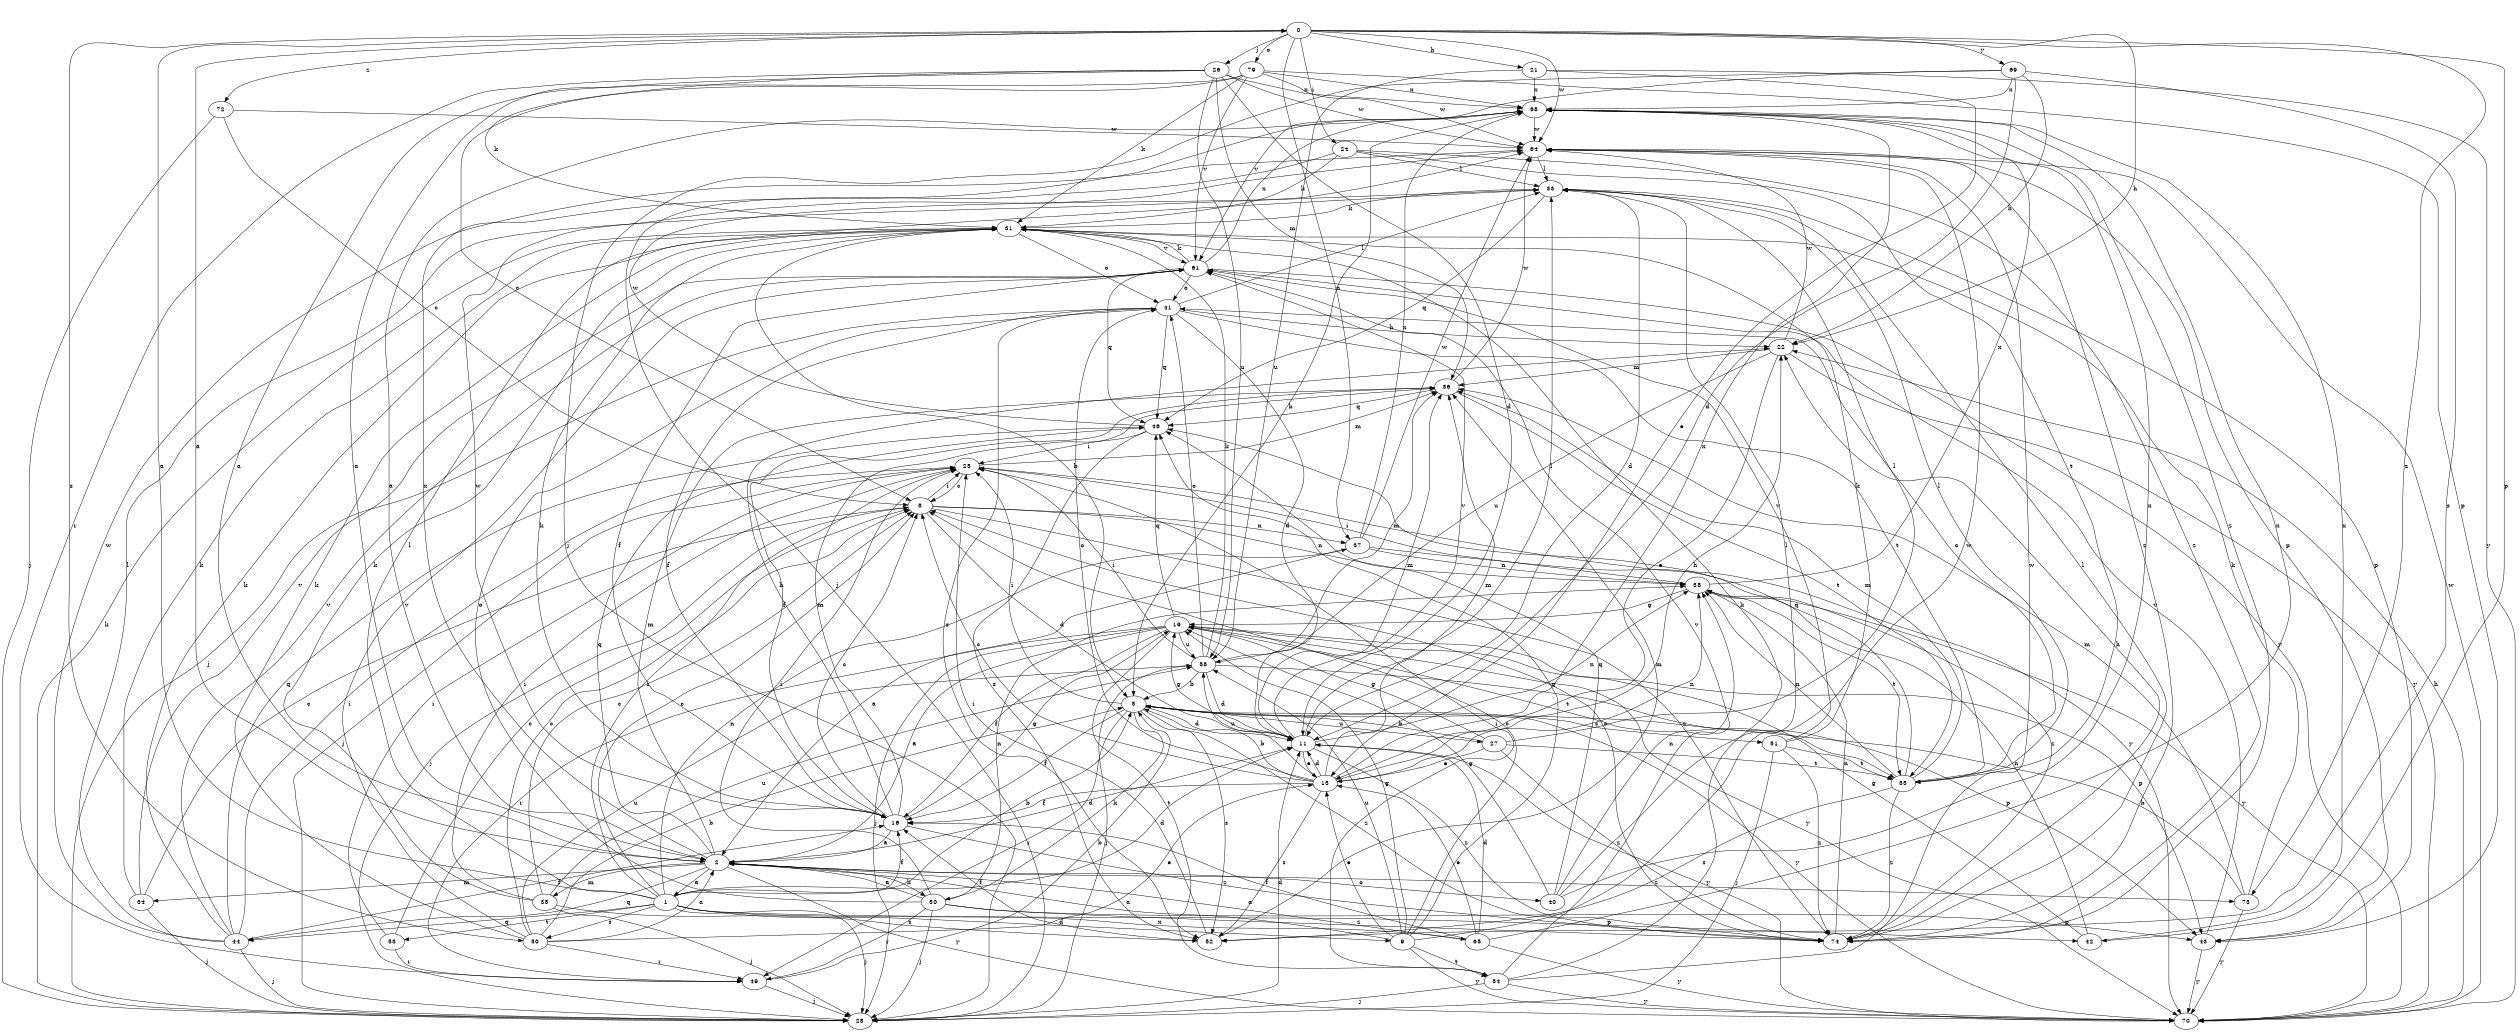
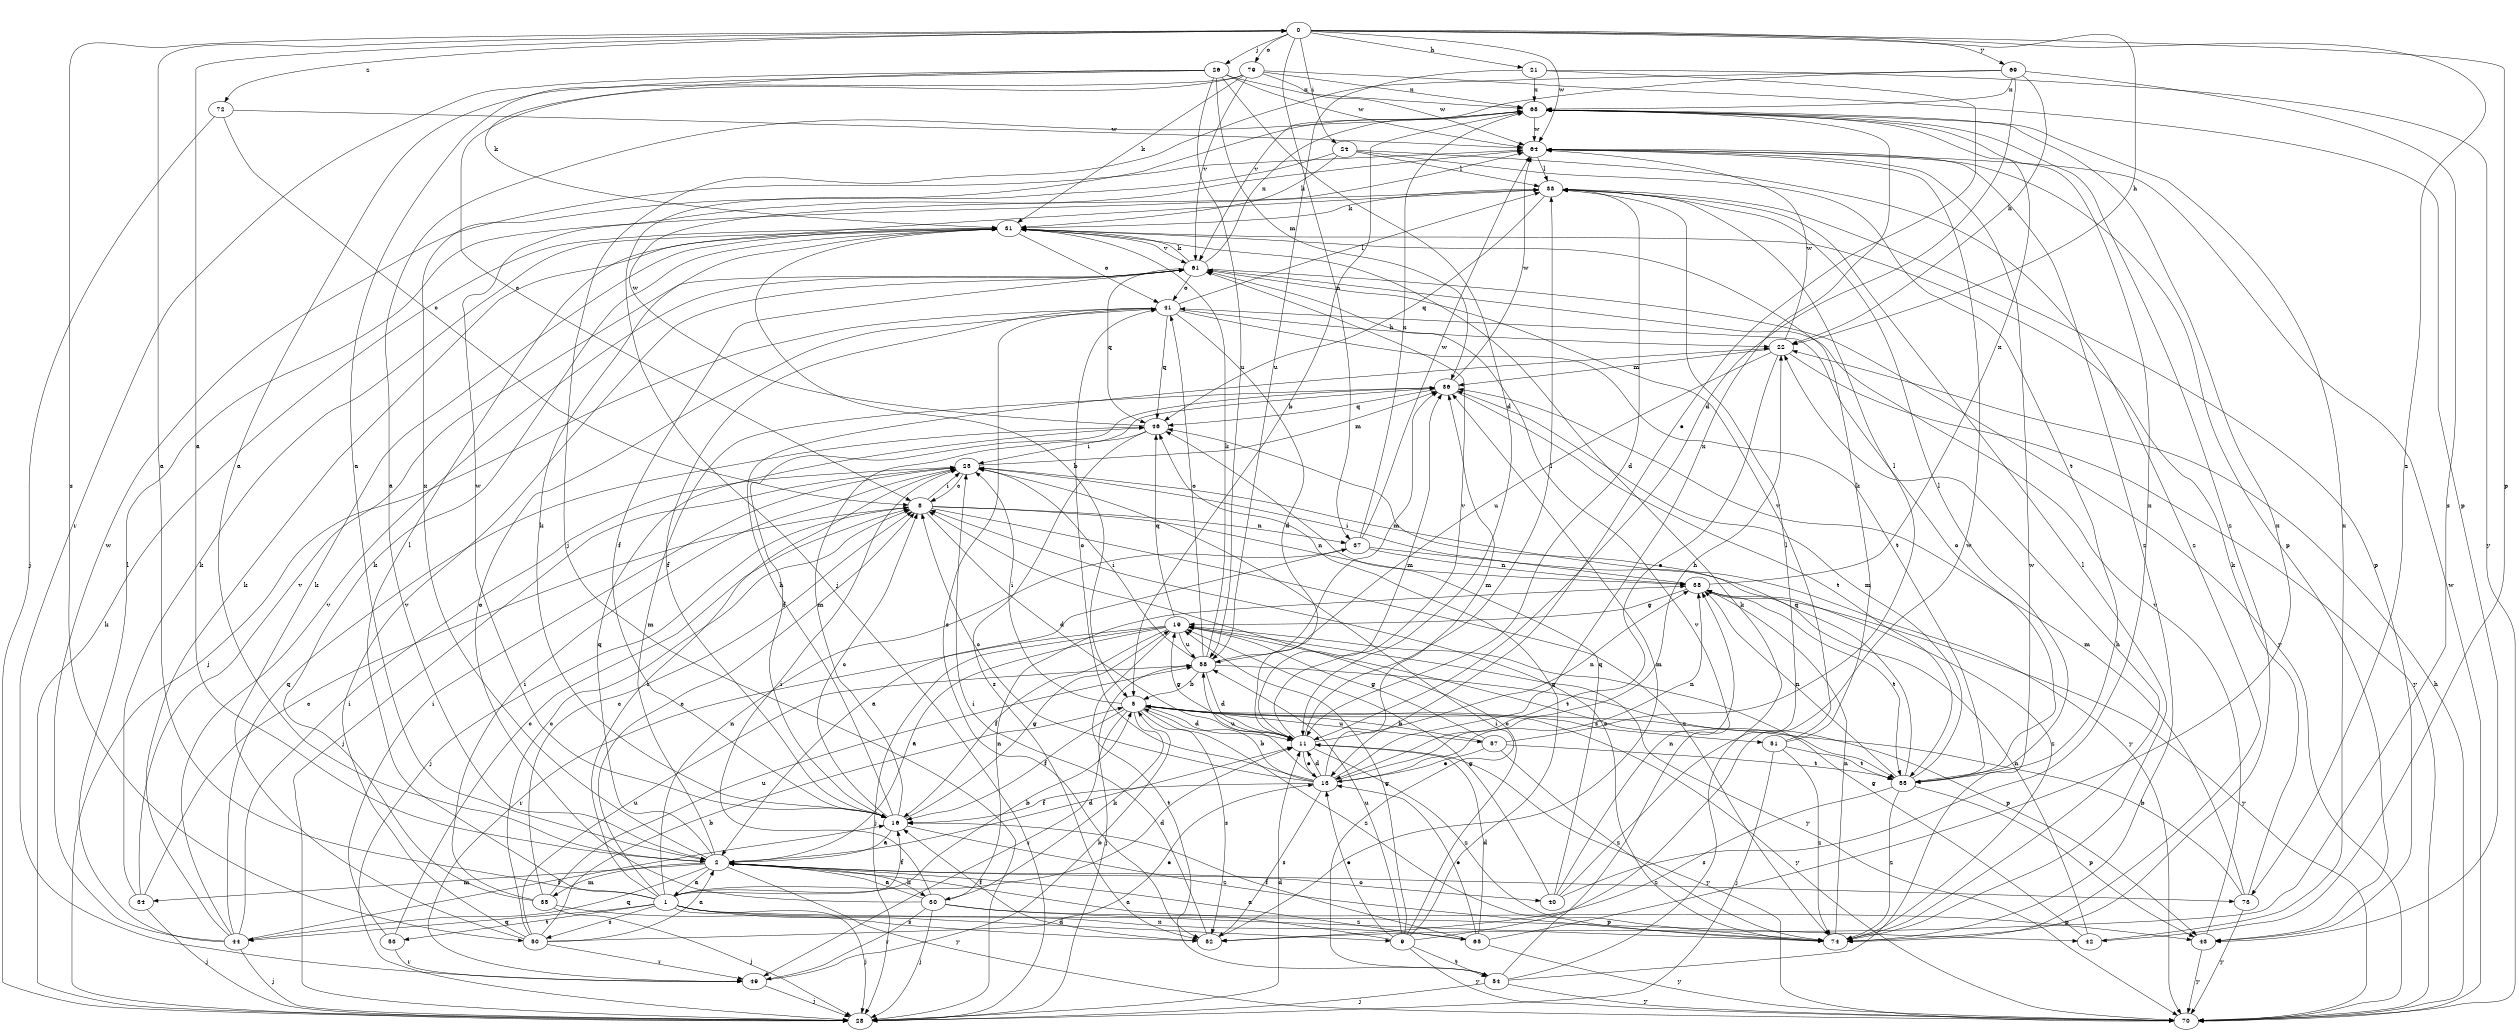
edge "19" -> "43": now "55" -> "43"
node "27": label "27" -> "57"
